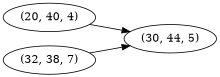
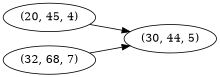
node "(20, 40, 4)": label "(20, 40, 4)" -> "(20, 45, 4)"
node "(32, 38, 7)": label "(32, 38, 7)" -> "(32, 68, 7)"
